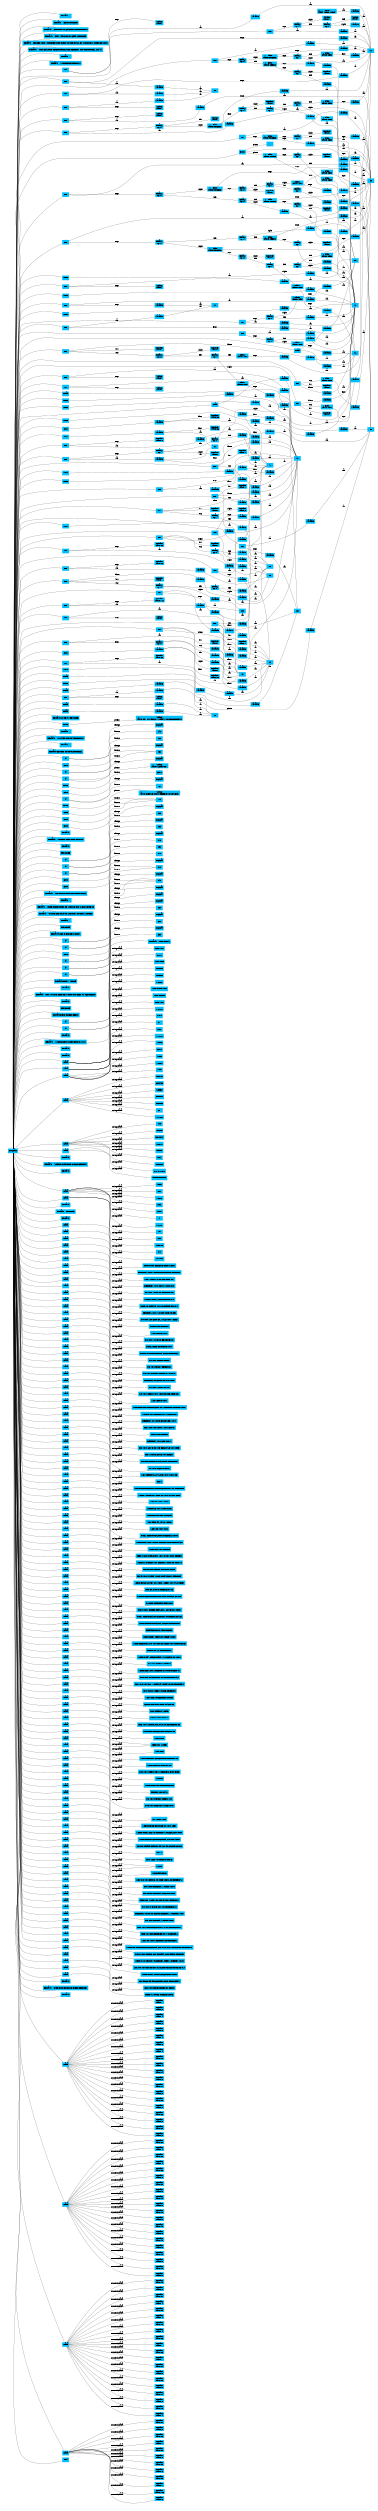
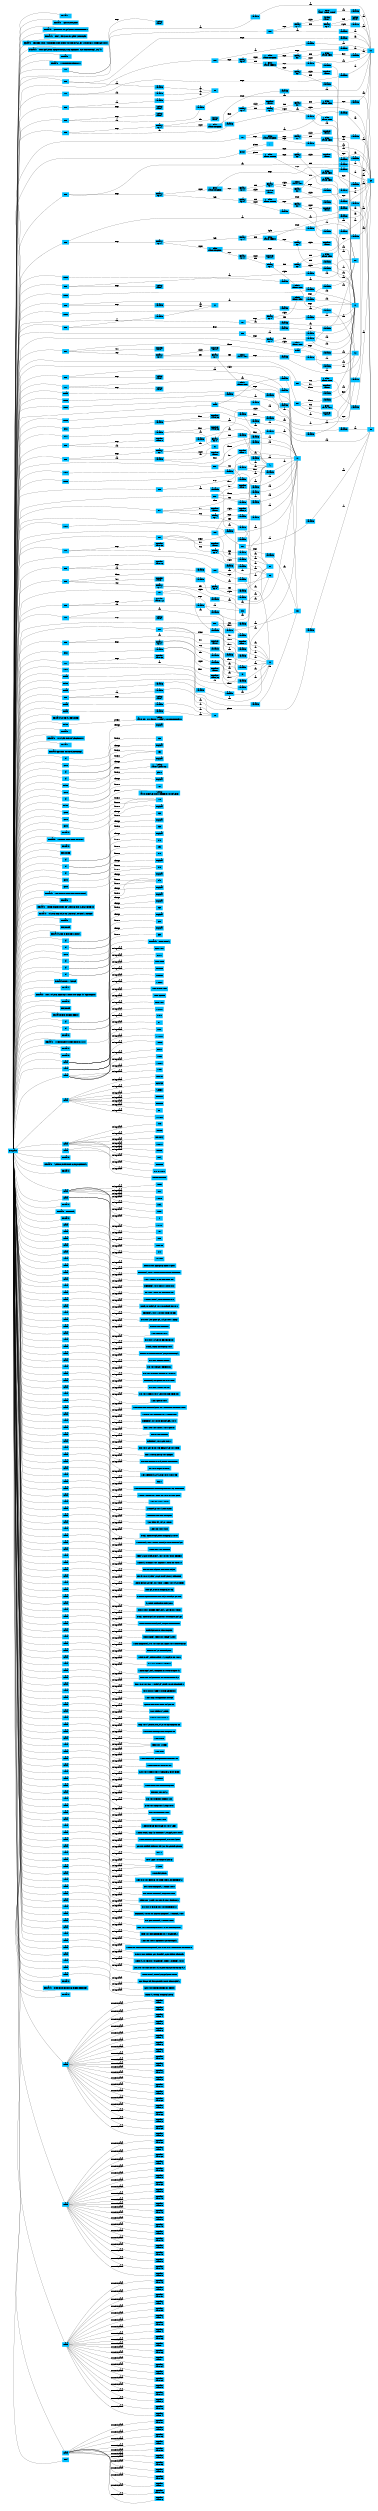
node "240": removed
node "DO YOU DOUBT YOU*": added
